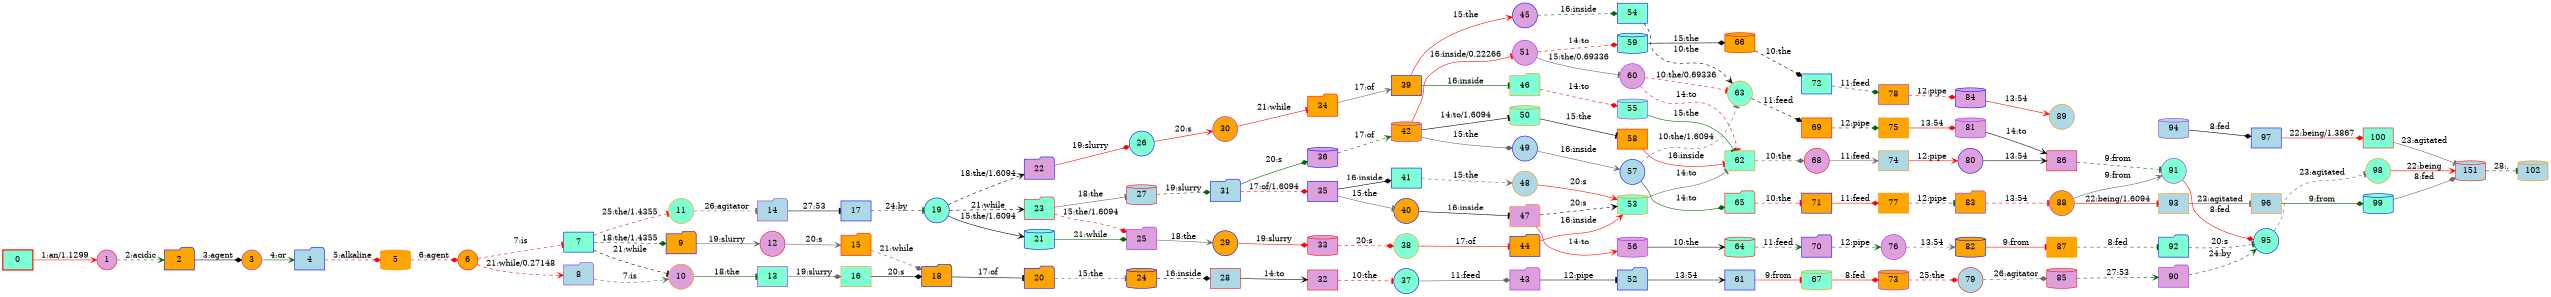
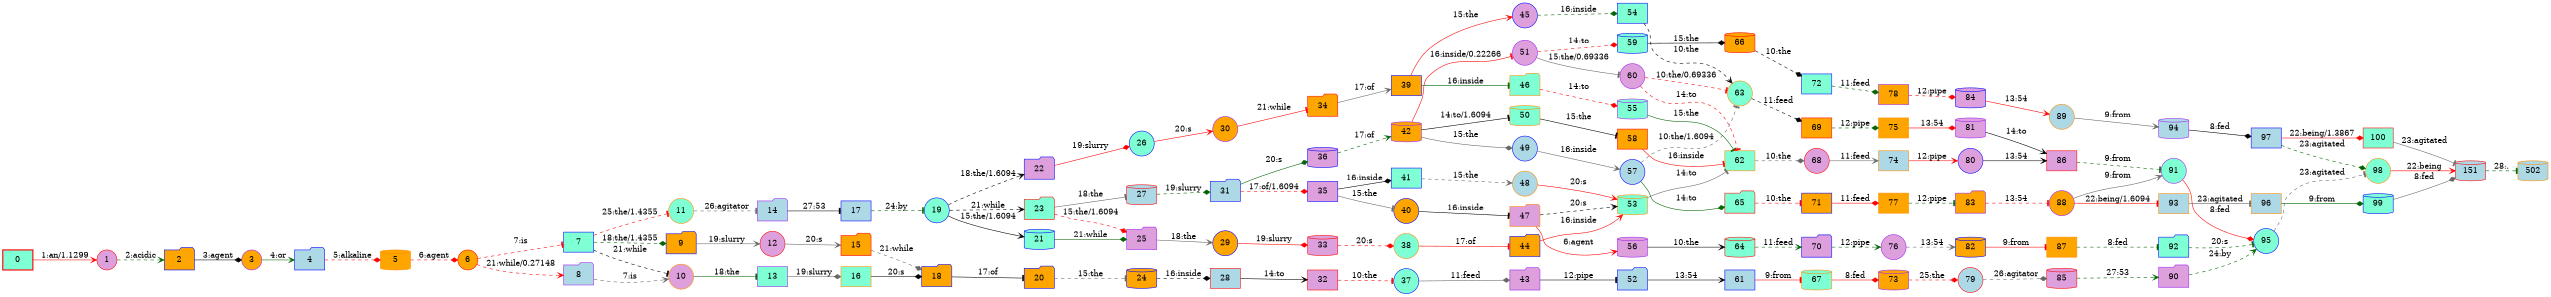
edge "89" -> "94": added, label "9:from"
edge "97" -> "98": added, label "23:agitated"
node "102": label "102" -> "502"
edge "47" -> "56": label "14:to" -> "6:agent"
